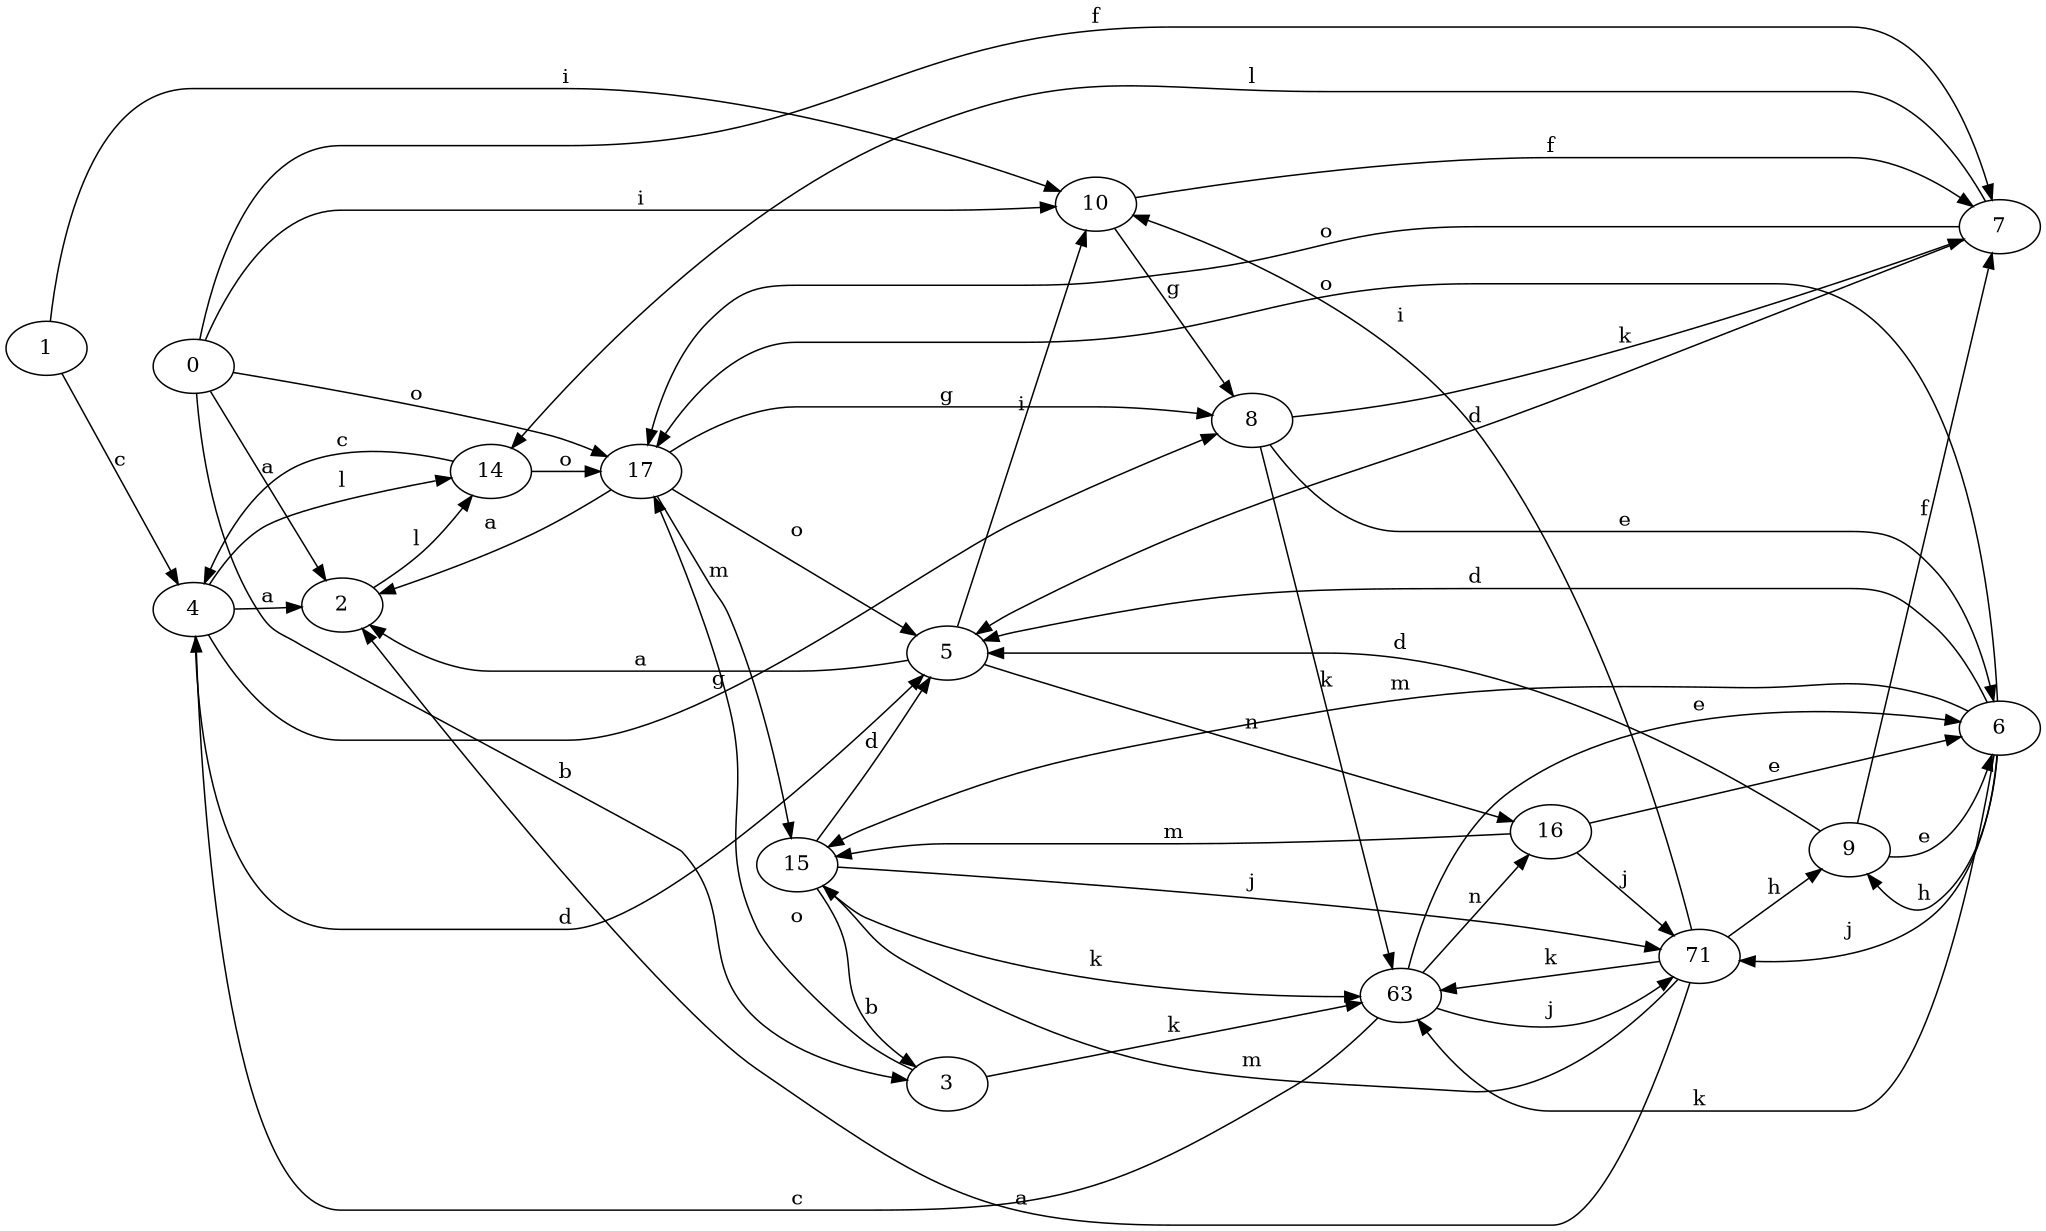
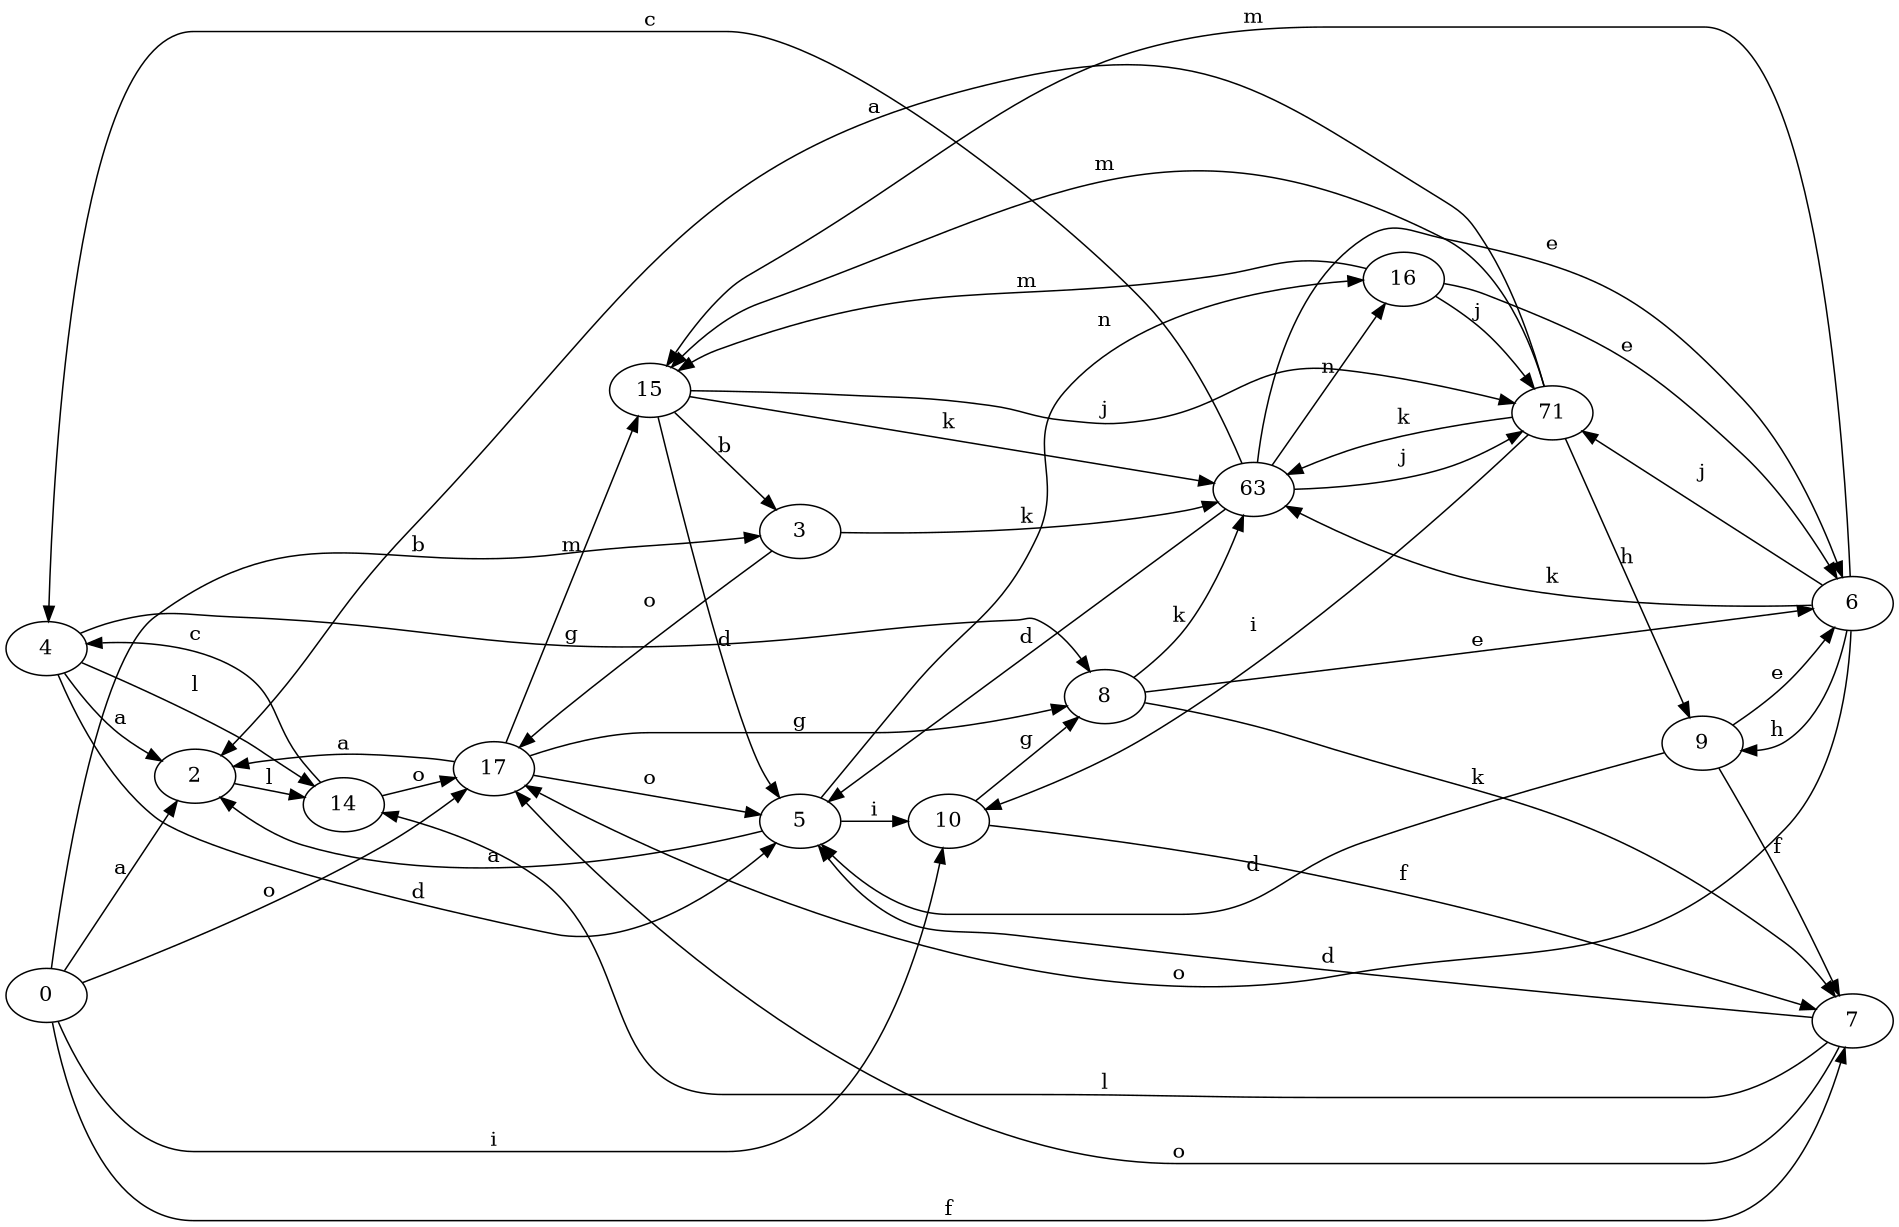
node "1": removed
edge "6" -> "5": now "63" -> "5"
